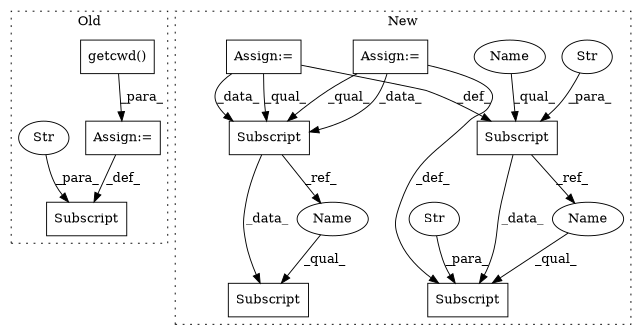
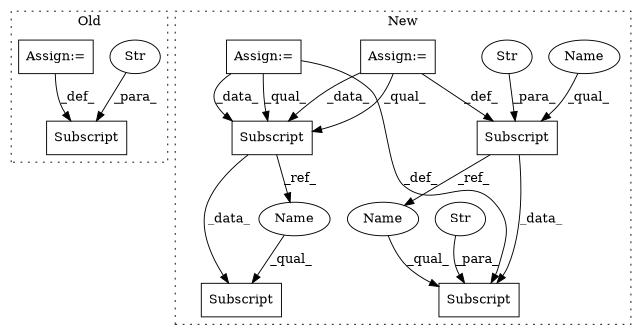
node "getcwd()": removed
